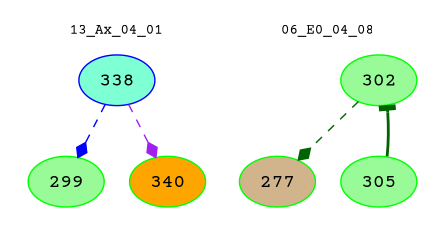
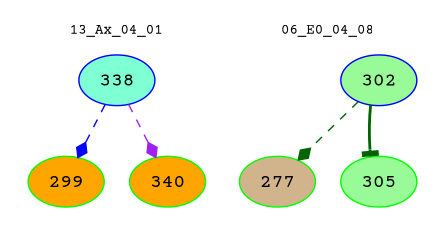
node "302": color green -> blue
edge "305" -> "302": reversed
node "299": fillcolor palegreen -> orange
